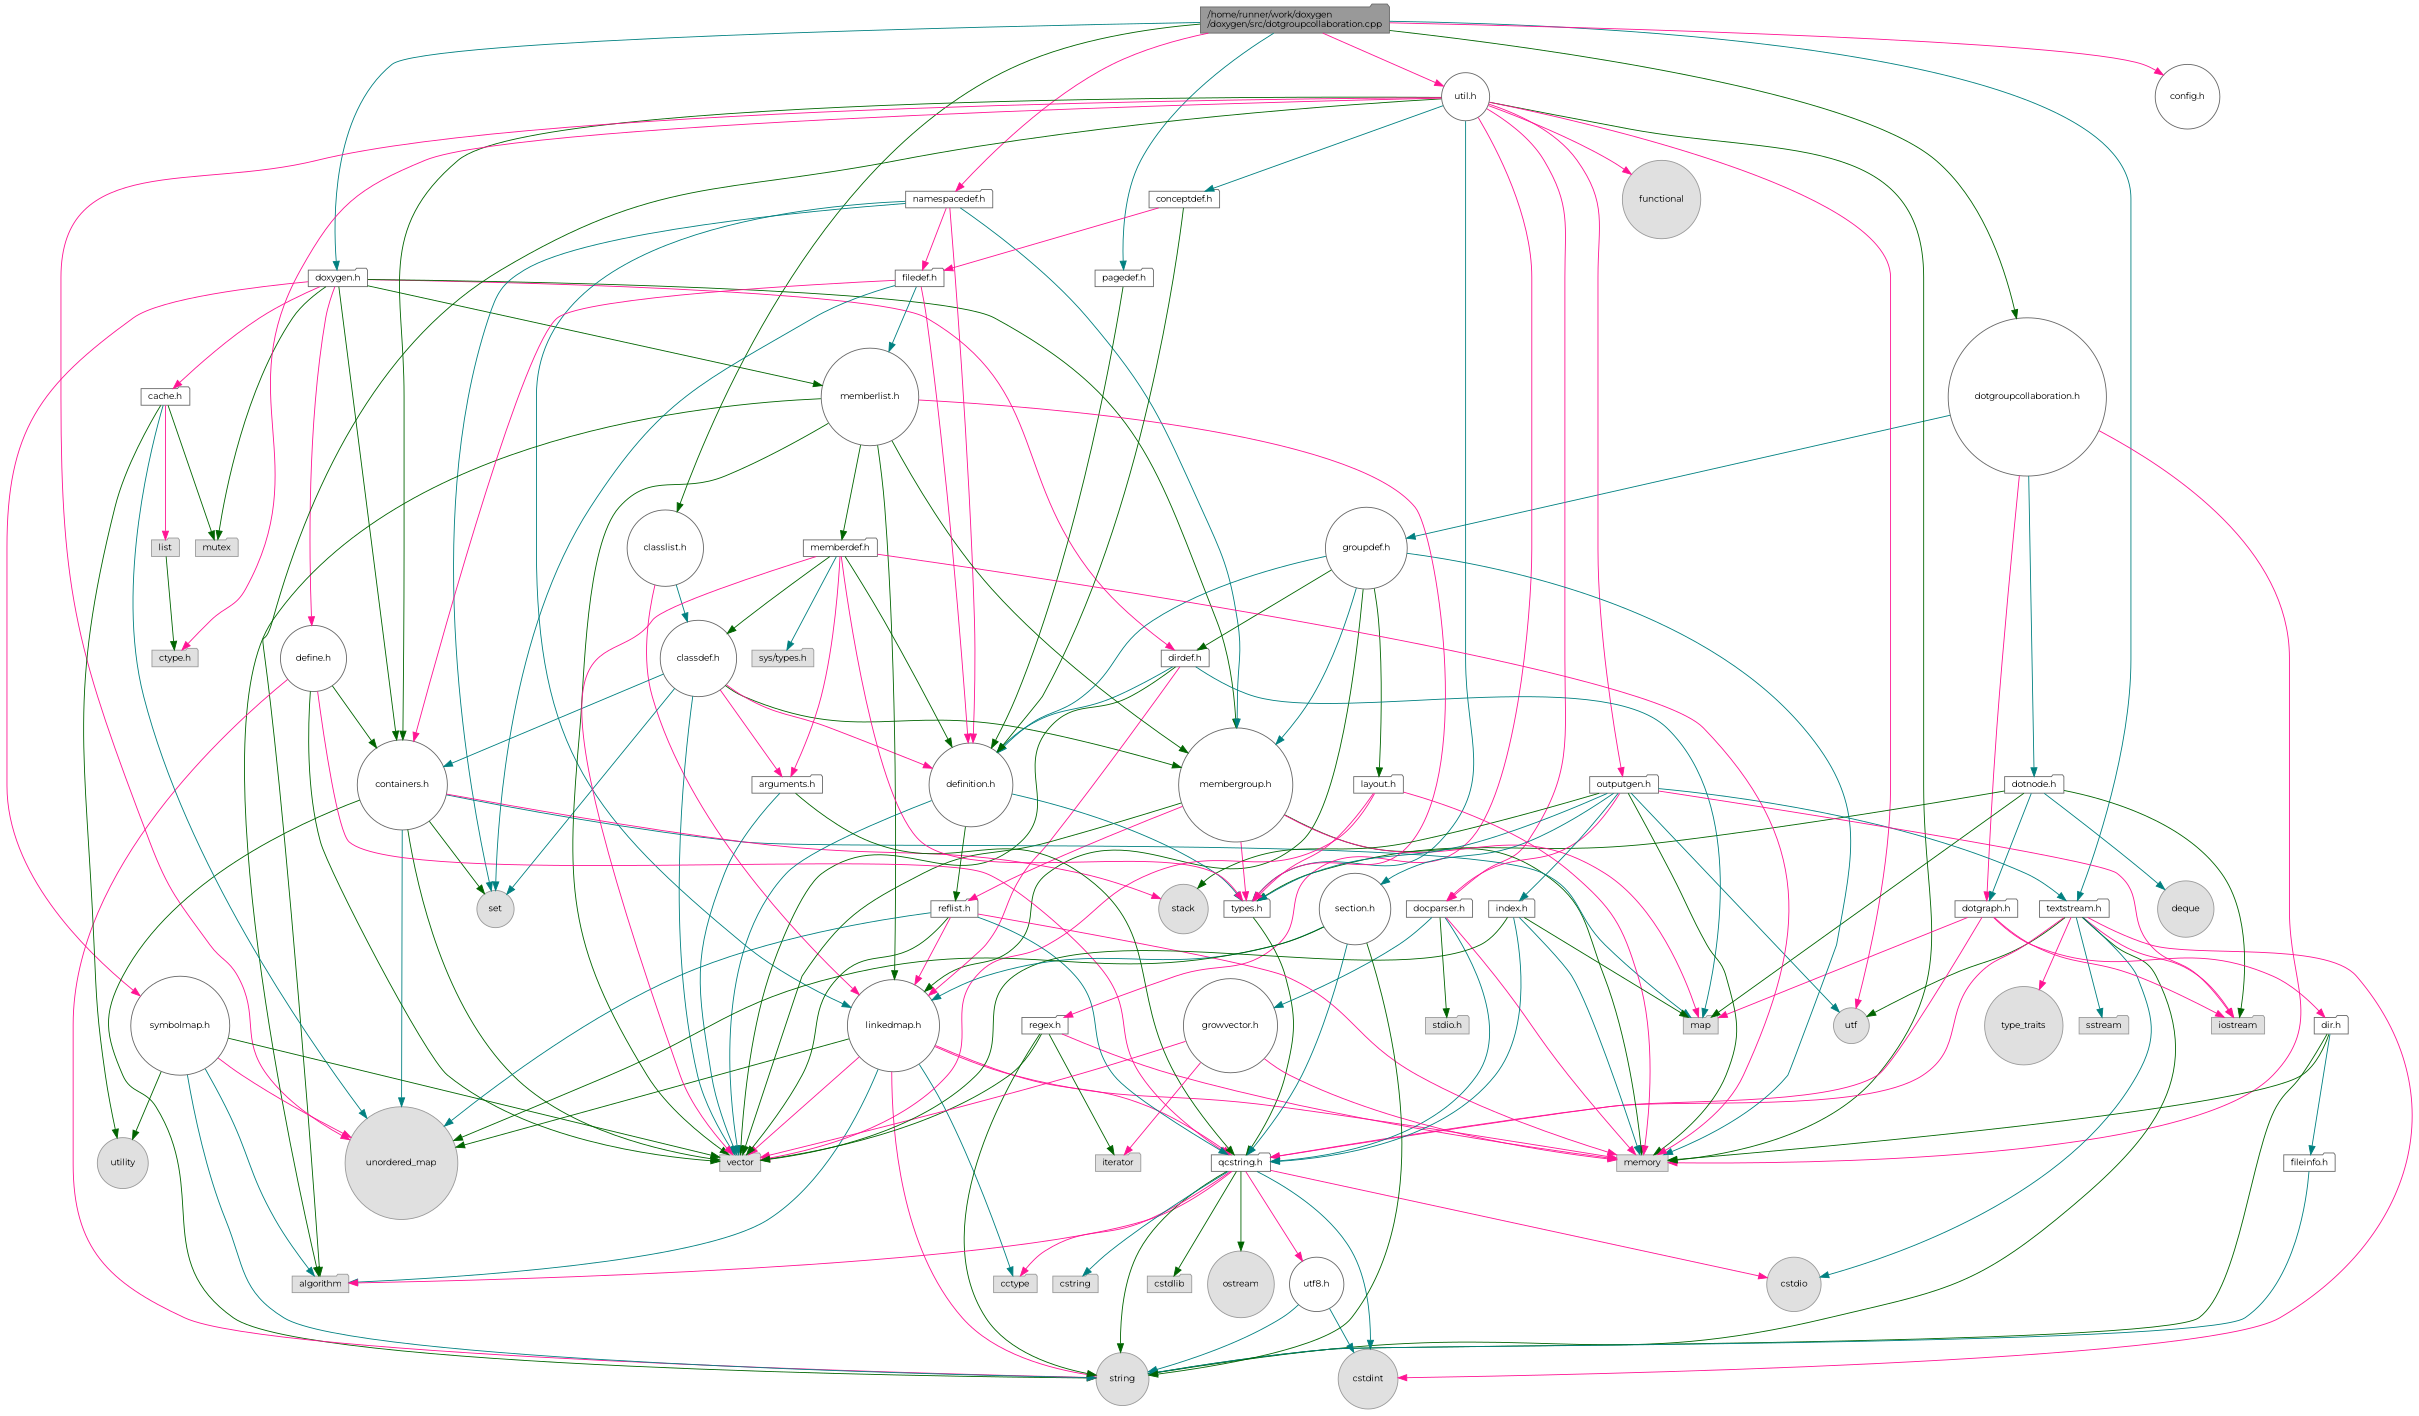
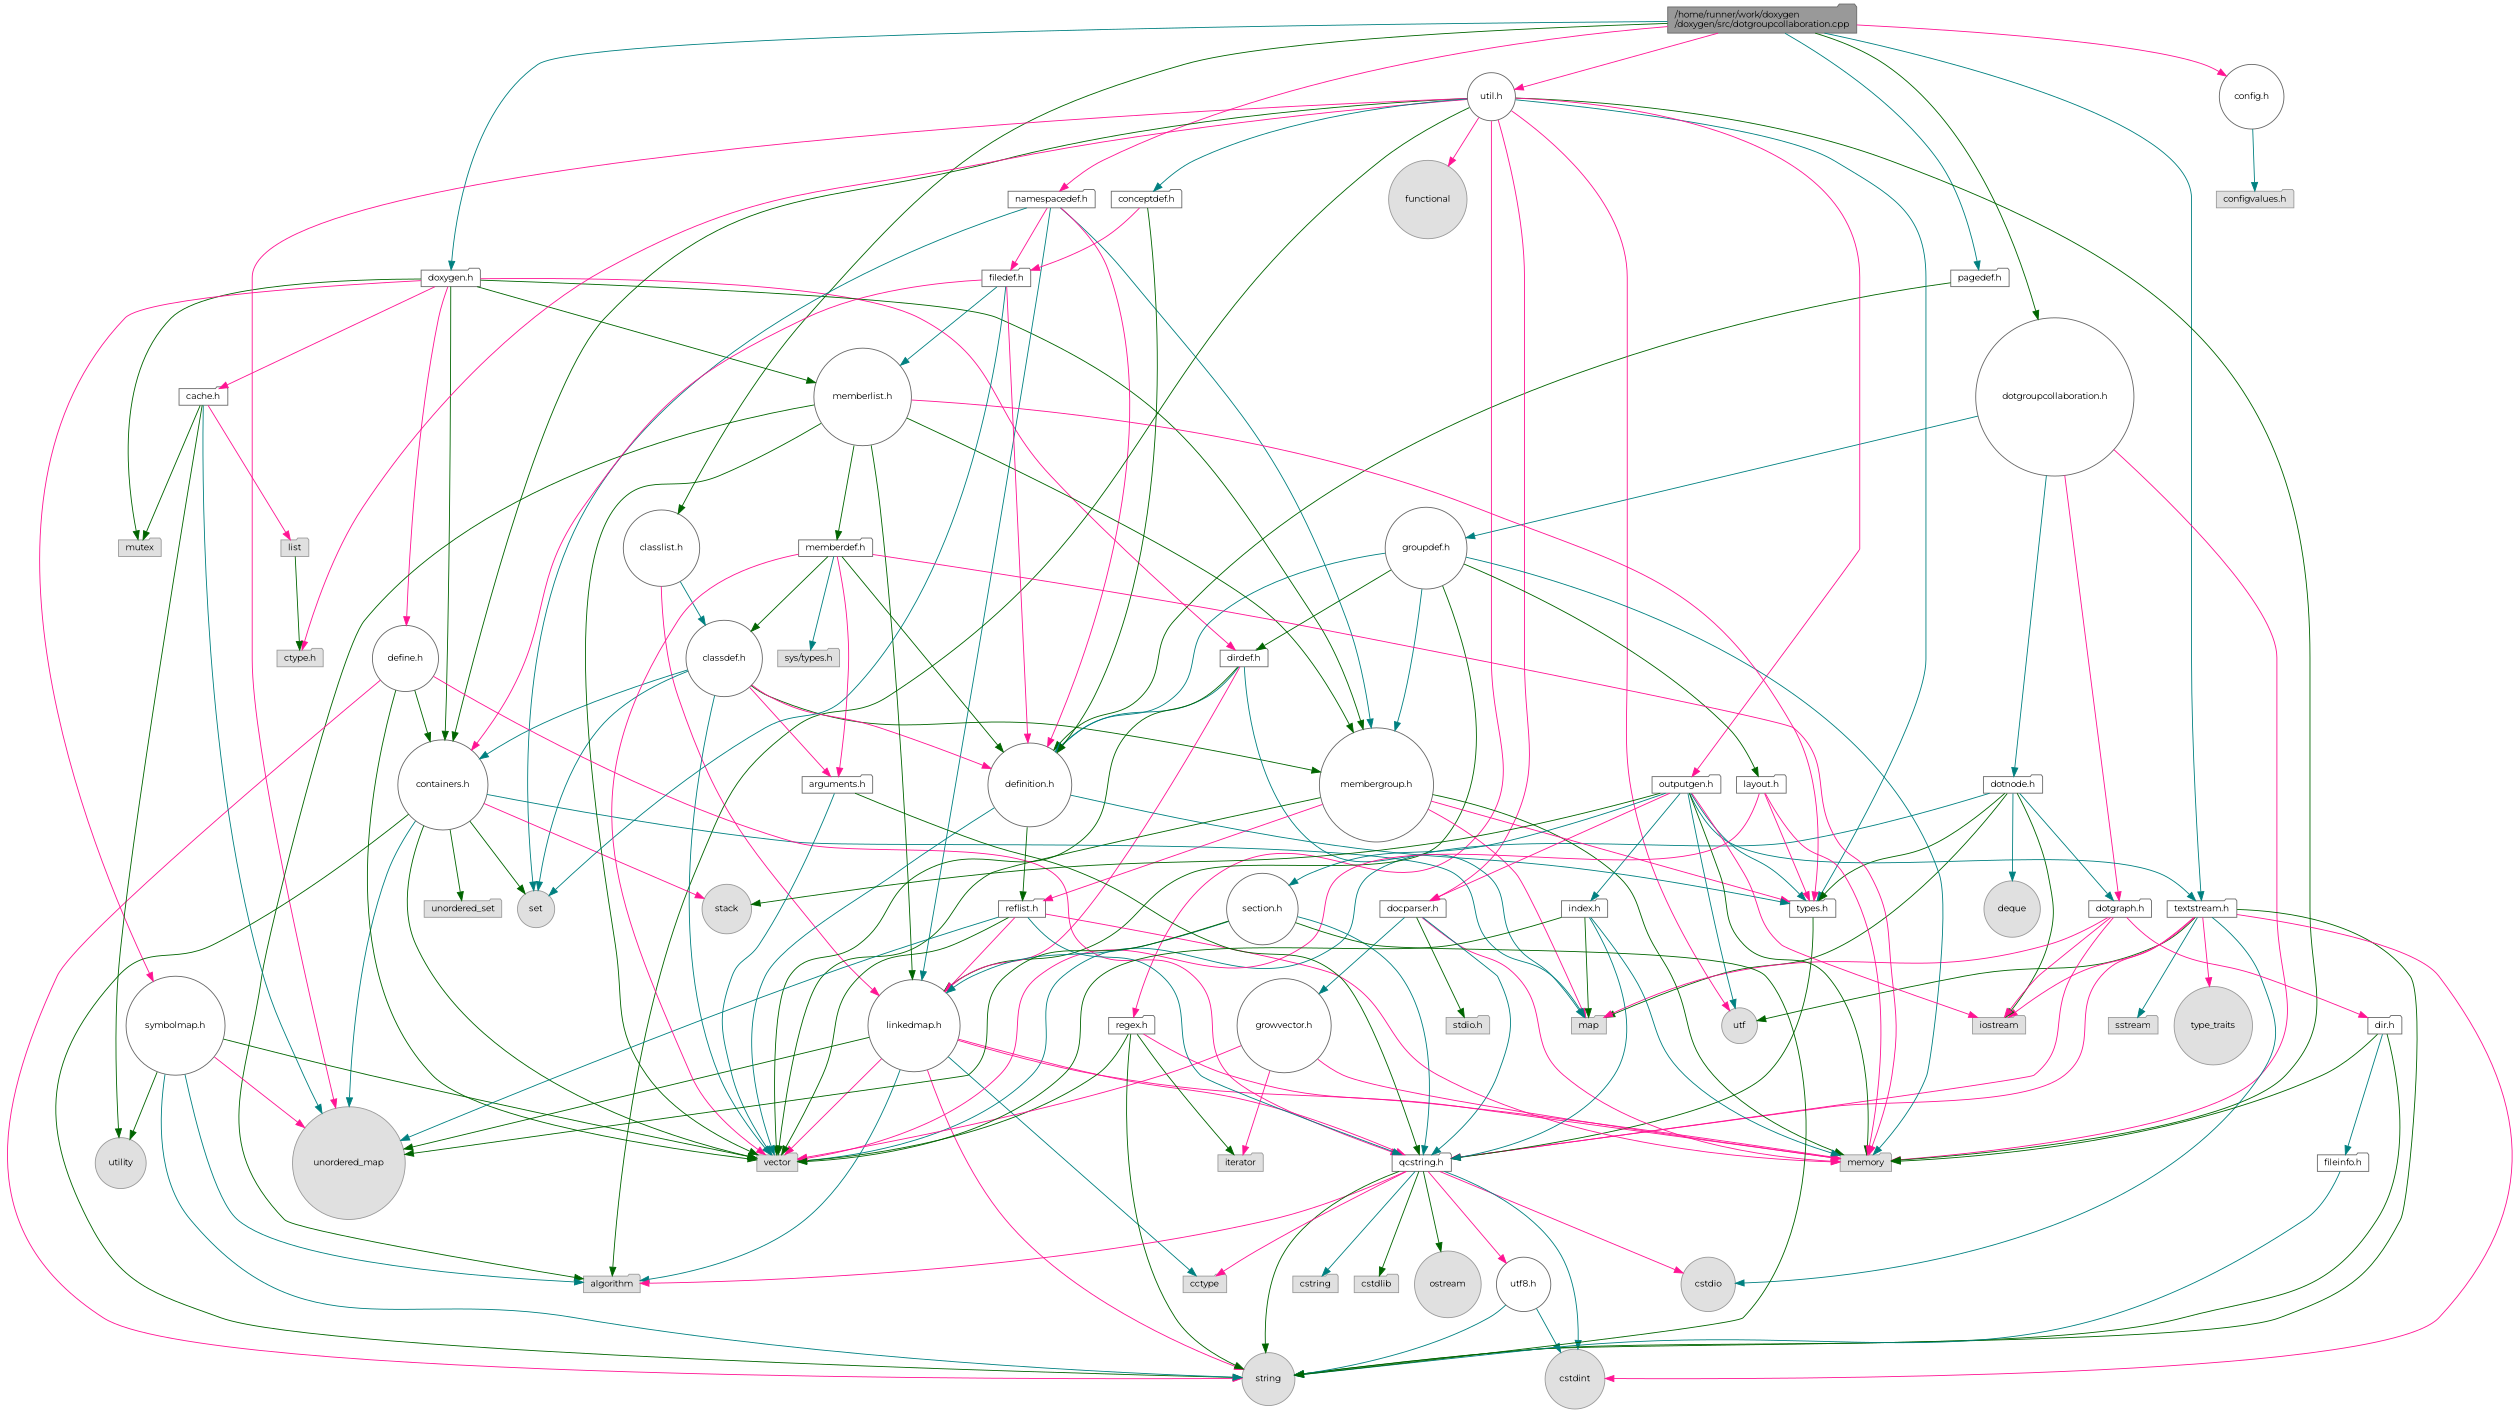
node "configvalues.h": added
edge "memberdef.h" -> "types.h": removed
node "unordered_set": added
edge "dotnode.h" -> "vector": added
